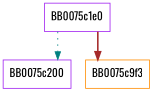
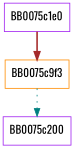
edge "BB0075c1e0" -> "BB0075c200": now "BB0075c9f3" -> "BB0075c200"
